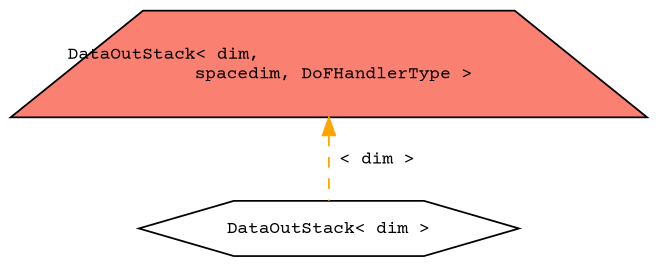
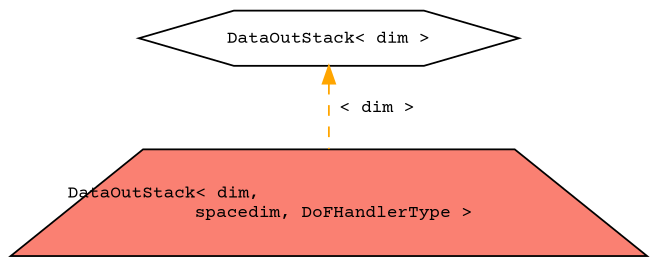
edge "DataOutStack< dim >" -> "DataOutStack< dim, spacedim, DoFHandlerType >": reversed
